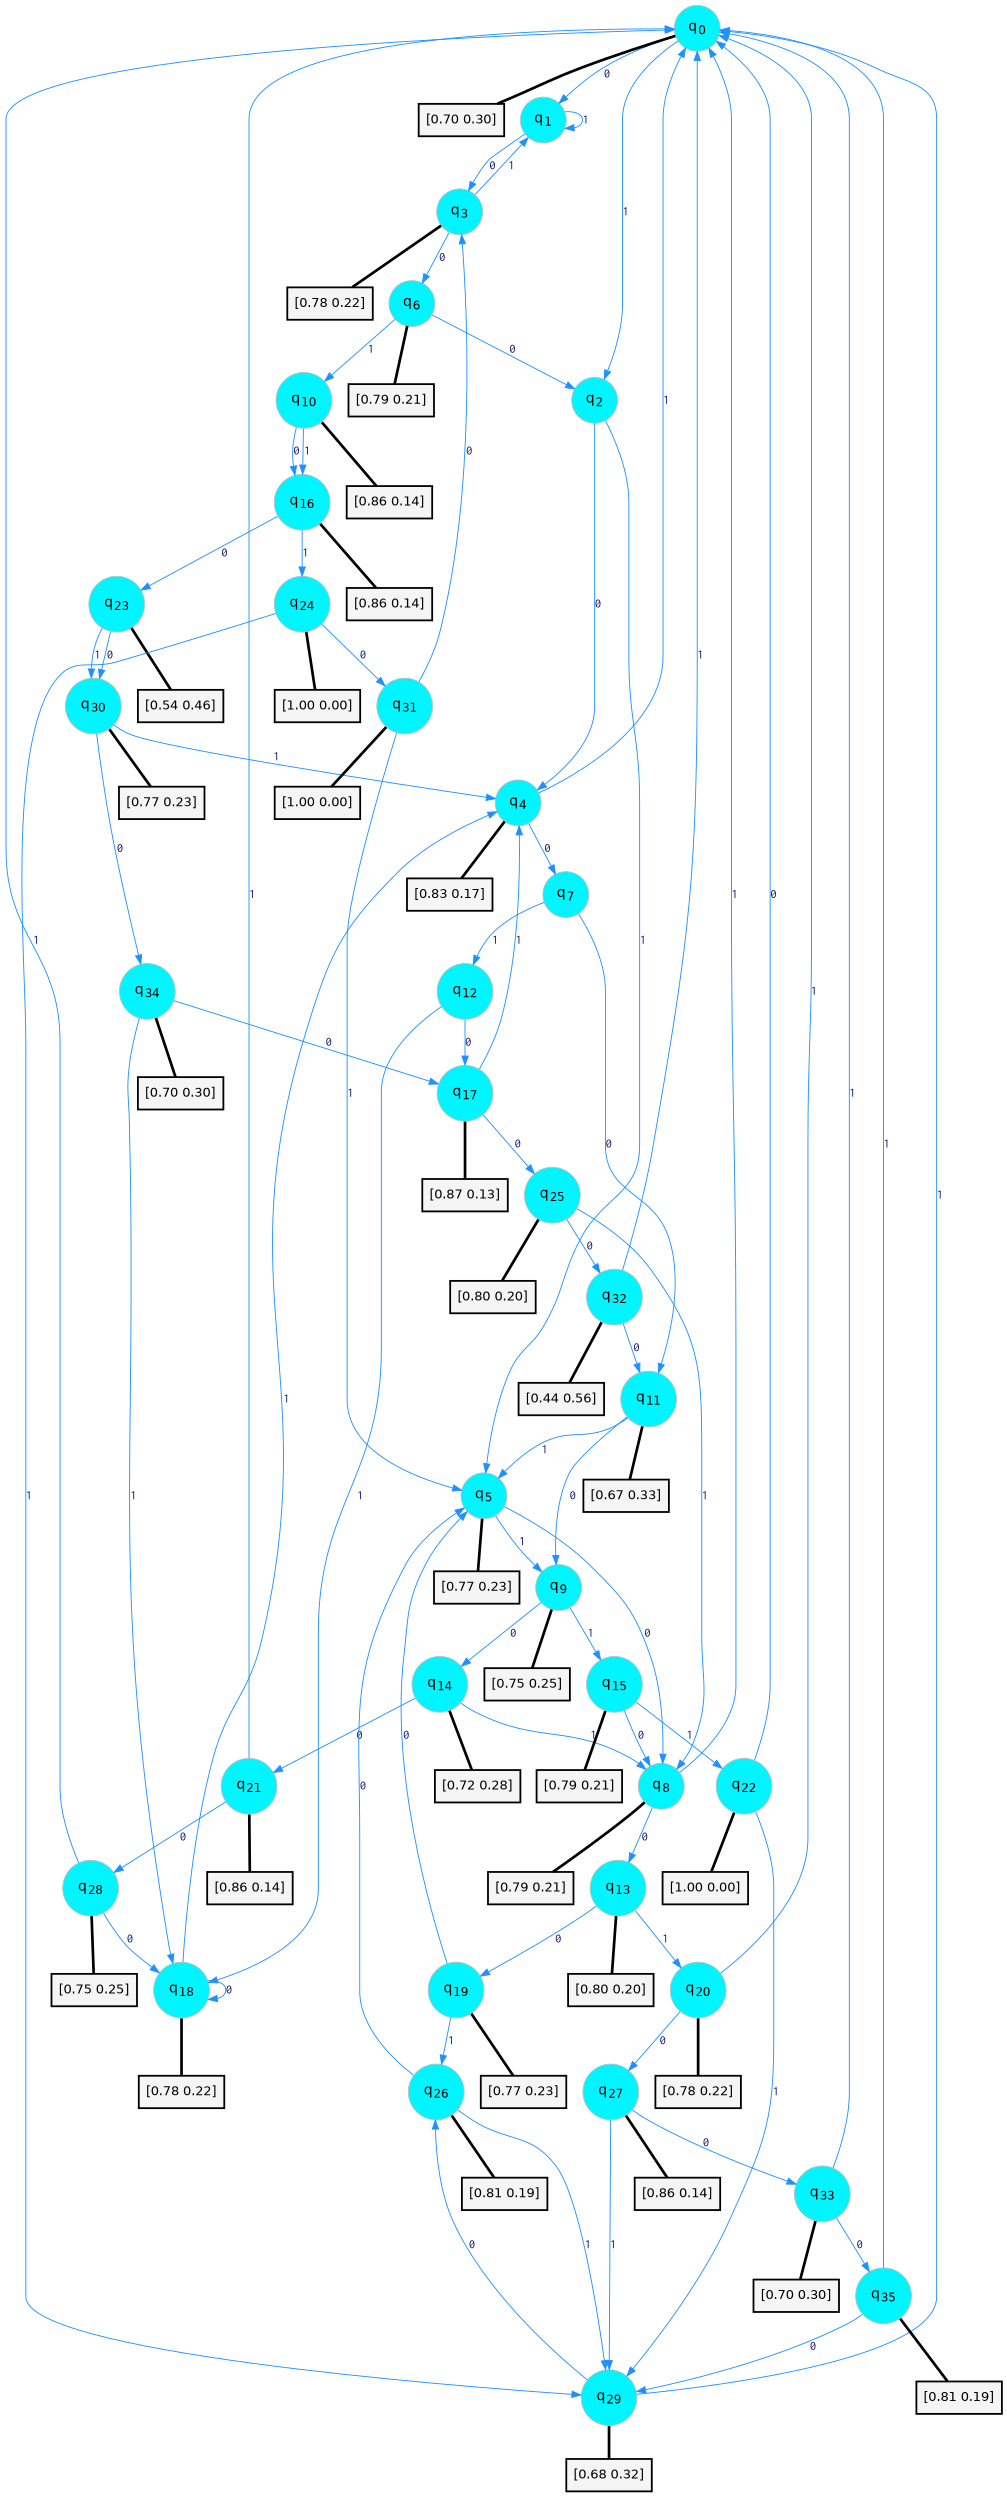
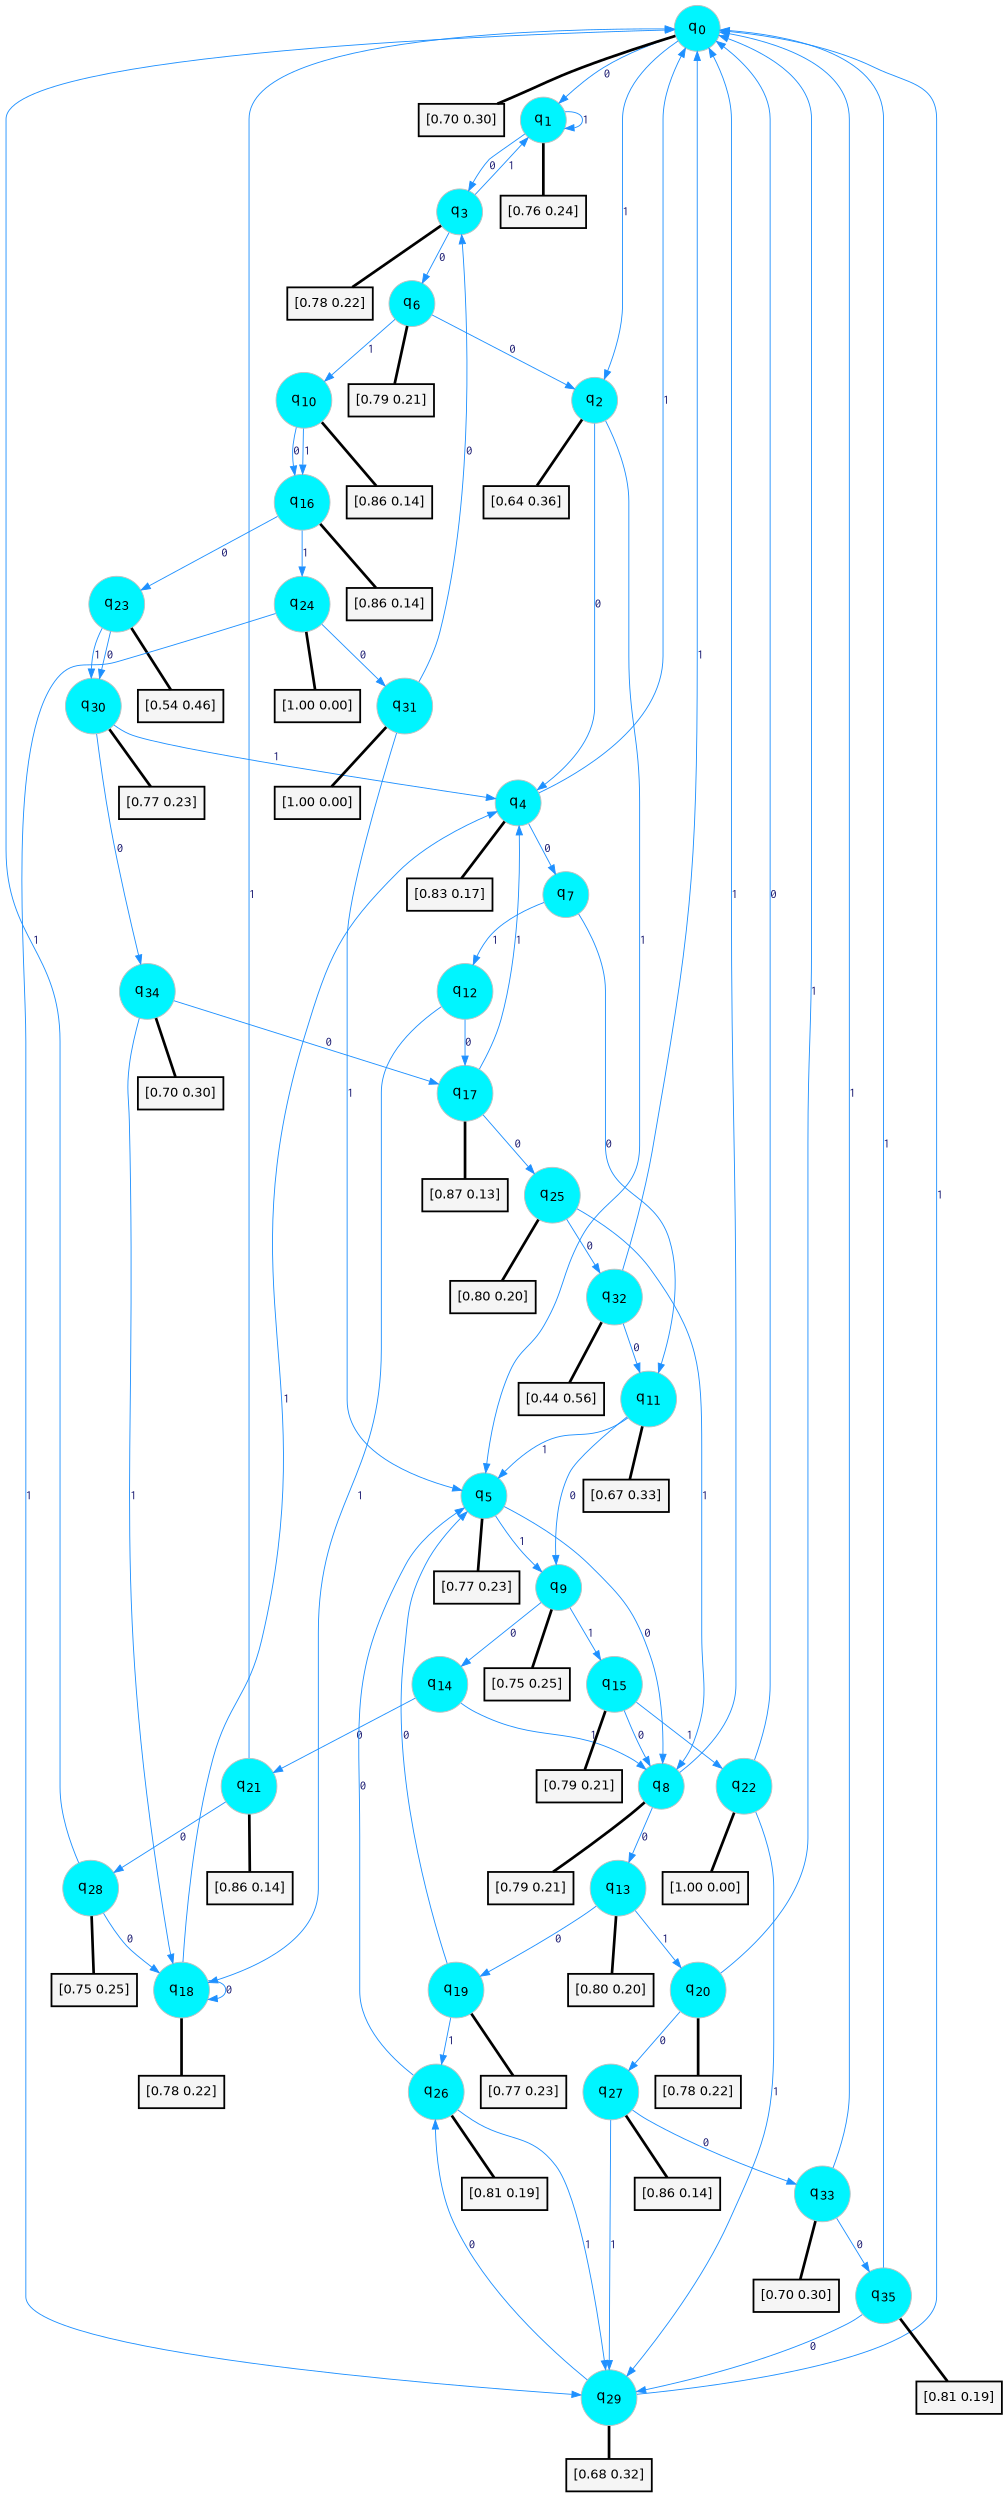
node "[0.76 0.24]": added
node "[0.64 0.36]": added
node "[0.72 0.28]": removed
